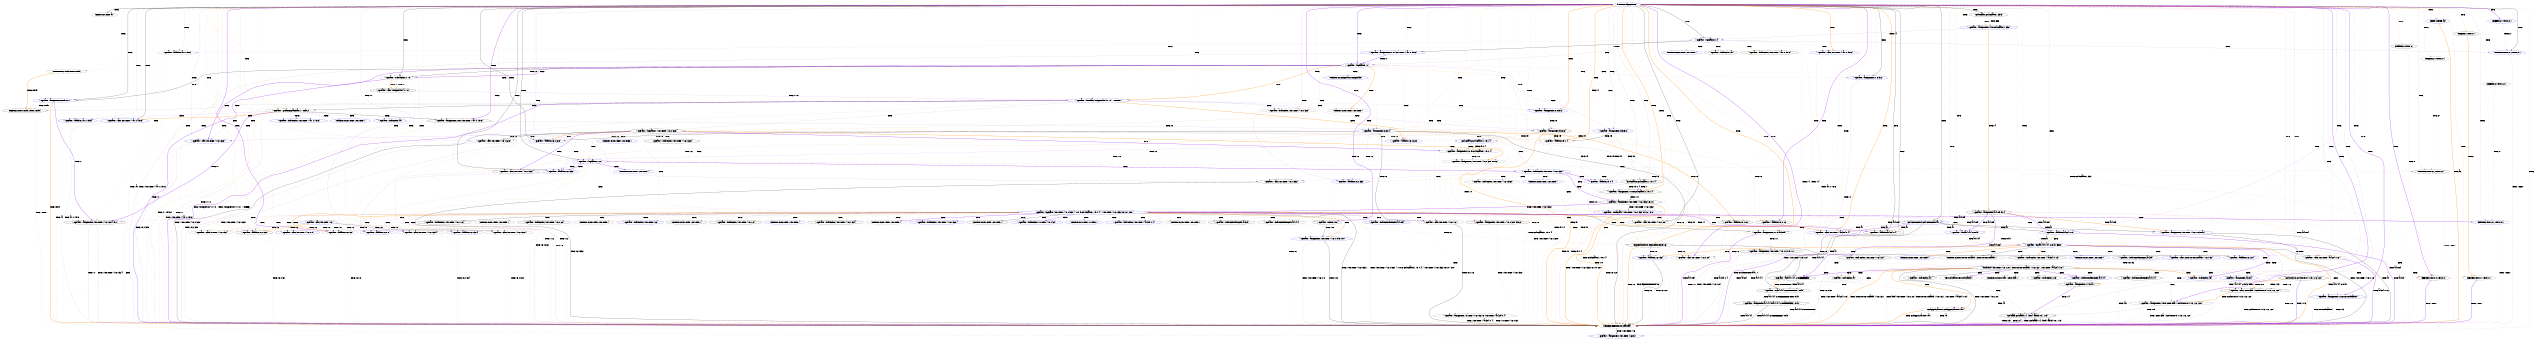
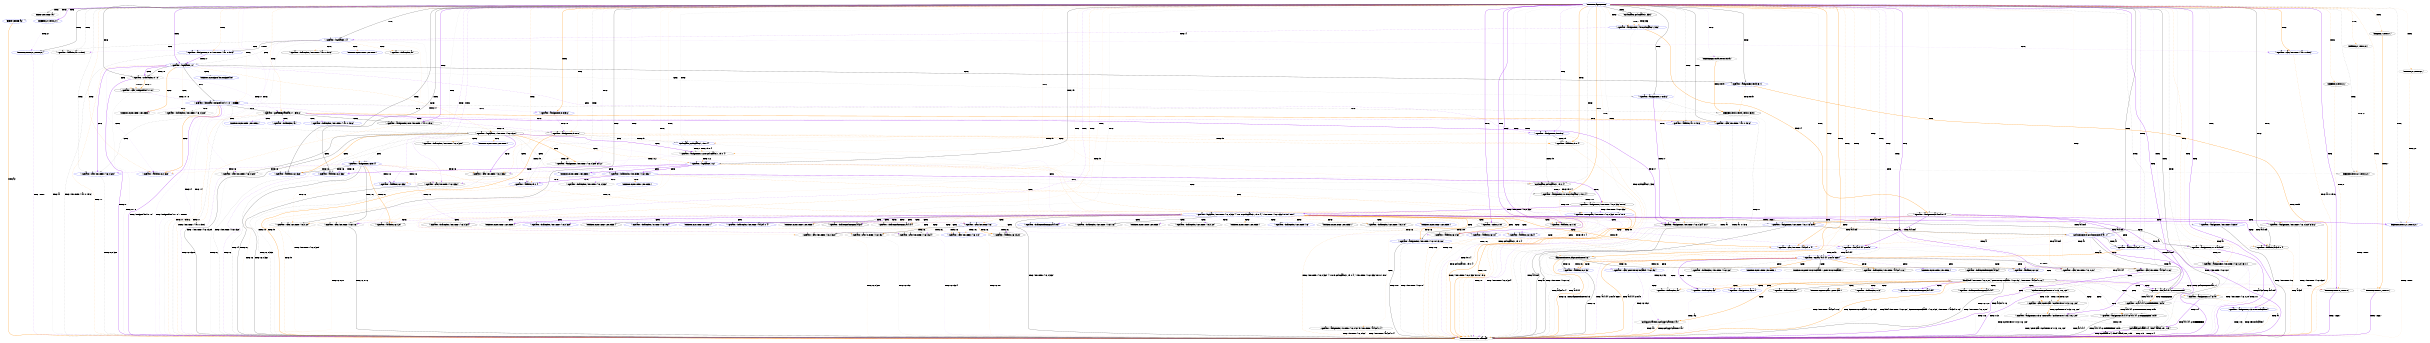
edge "(METHOD,tftp_connect)" -> "(<operator>.logicalNot,!v12)": label "DDG: " -> "DDG: v9"
edge "(<operator>.logicalNot,!v7)" -> "(<operator>.lessThan,(unsigned int)(v7 - 8) < 0xFFB1)": color darkorange -> gray40
edge "(<operator>.assignment,result = 71)" -> "(<operator>.assignment,*(_DWORD *)(v6 + 324) = v7)": now "(<operator>.assignment,v7 = 512)" -> "(<operator>.assignment,*(_DWORD *)(v6 + 324) = v7)"
edge "(<operator>.assignment,v6 = v4)" -> "(<operator>.cast,(_DWORD *)v6)": added, label "DDG: v6"
edge "(Curl_conncontrol,Curl_conncontrol(a1, 1))" -> "(<operator>.assignment,*(_DWORD *)(v6 + 16) = a1)": reversed
node "(_errno_location,_errno_location())": removed
edge "(METHOD_RETURN,int __fastcall)" -> "(<operator>.assignment,*(_DWORD *)v6 = 0)": reversed
